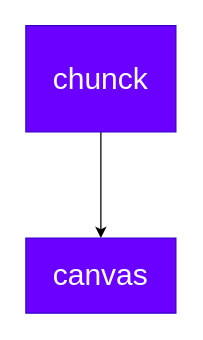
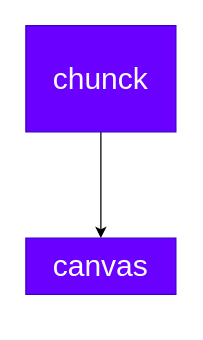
node "canvas": size 150x75 -> 150x56
